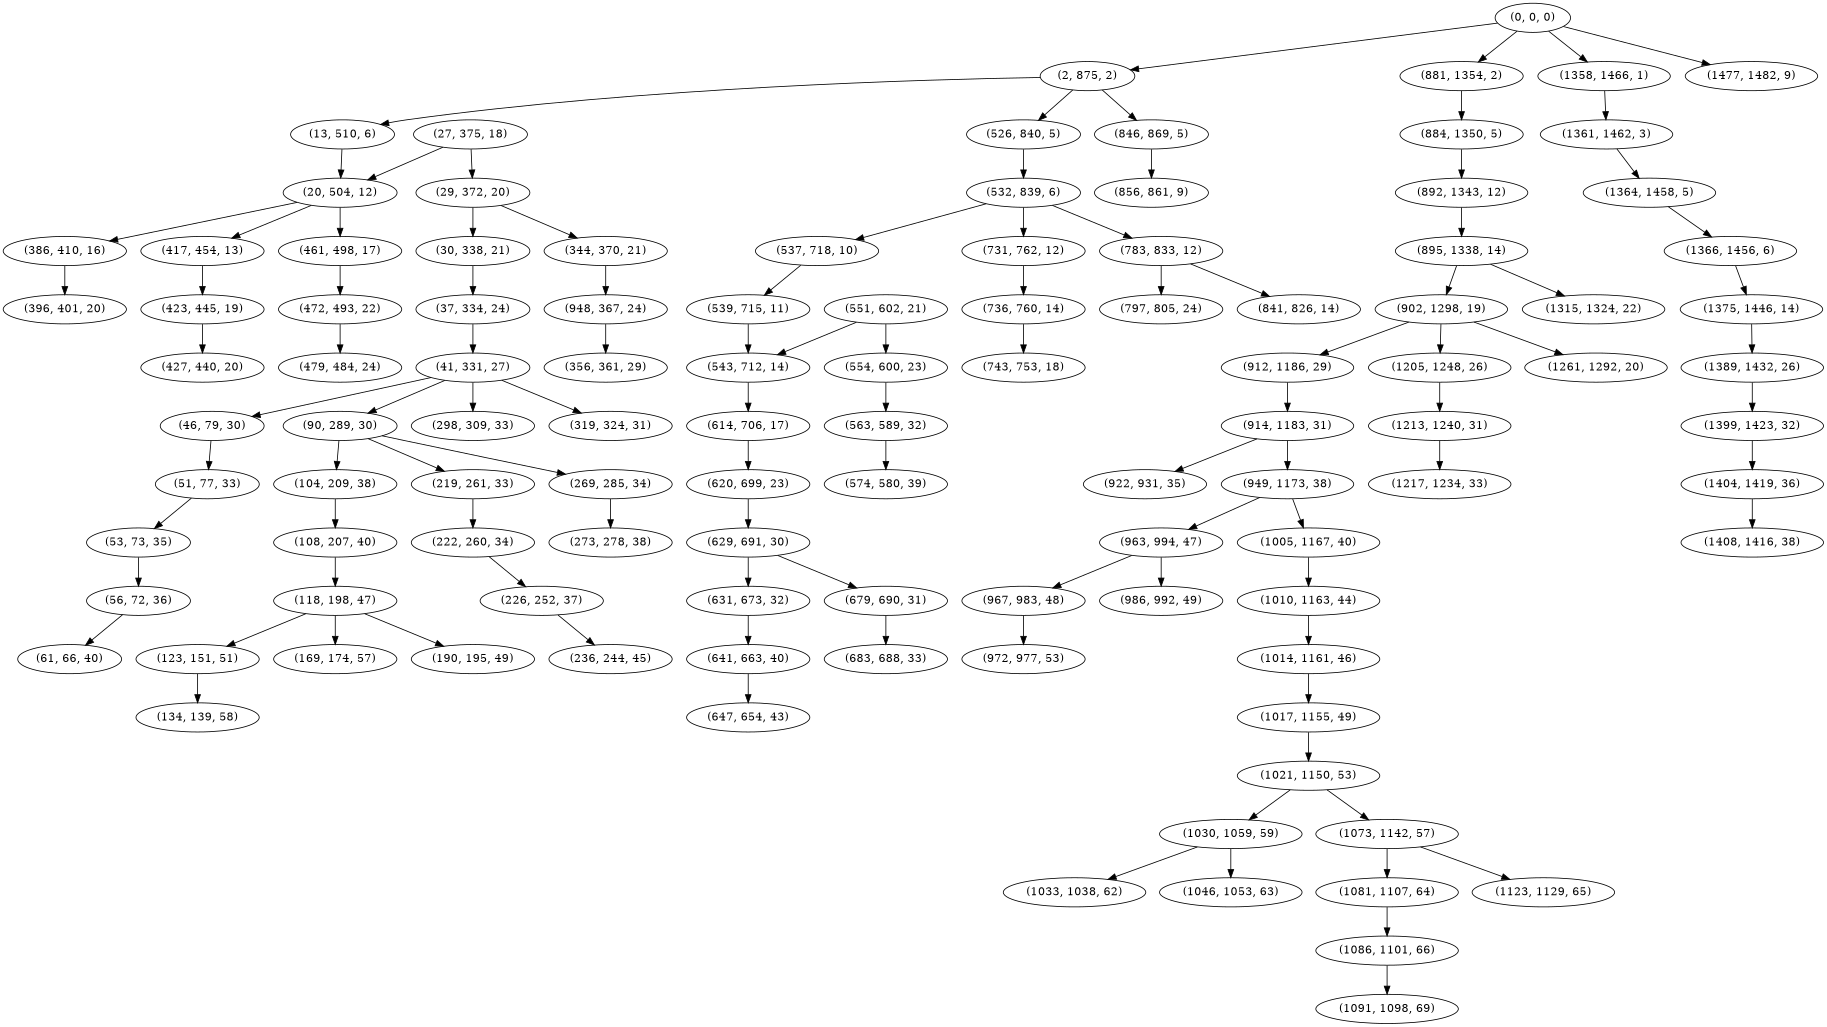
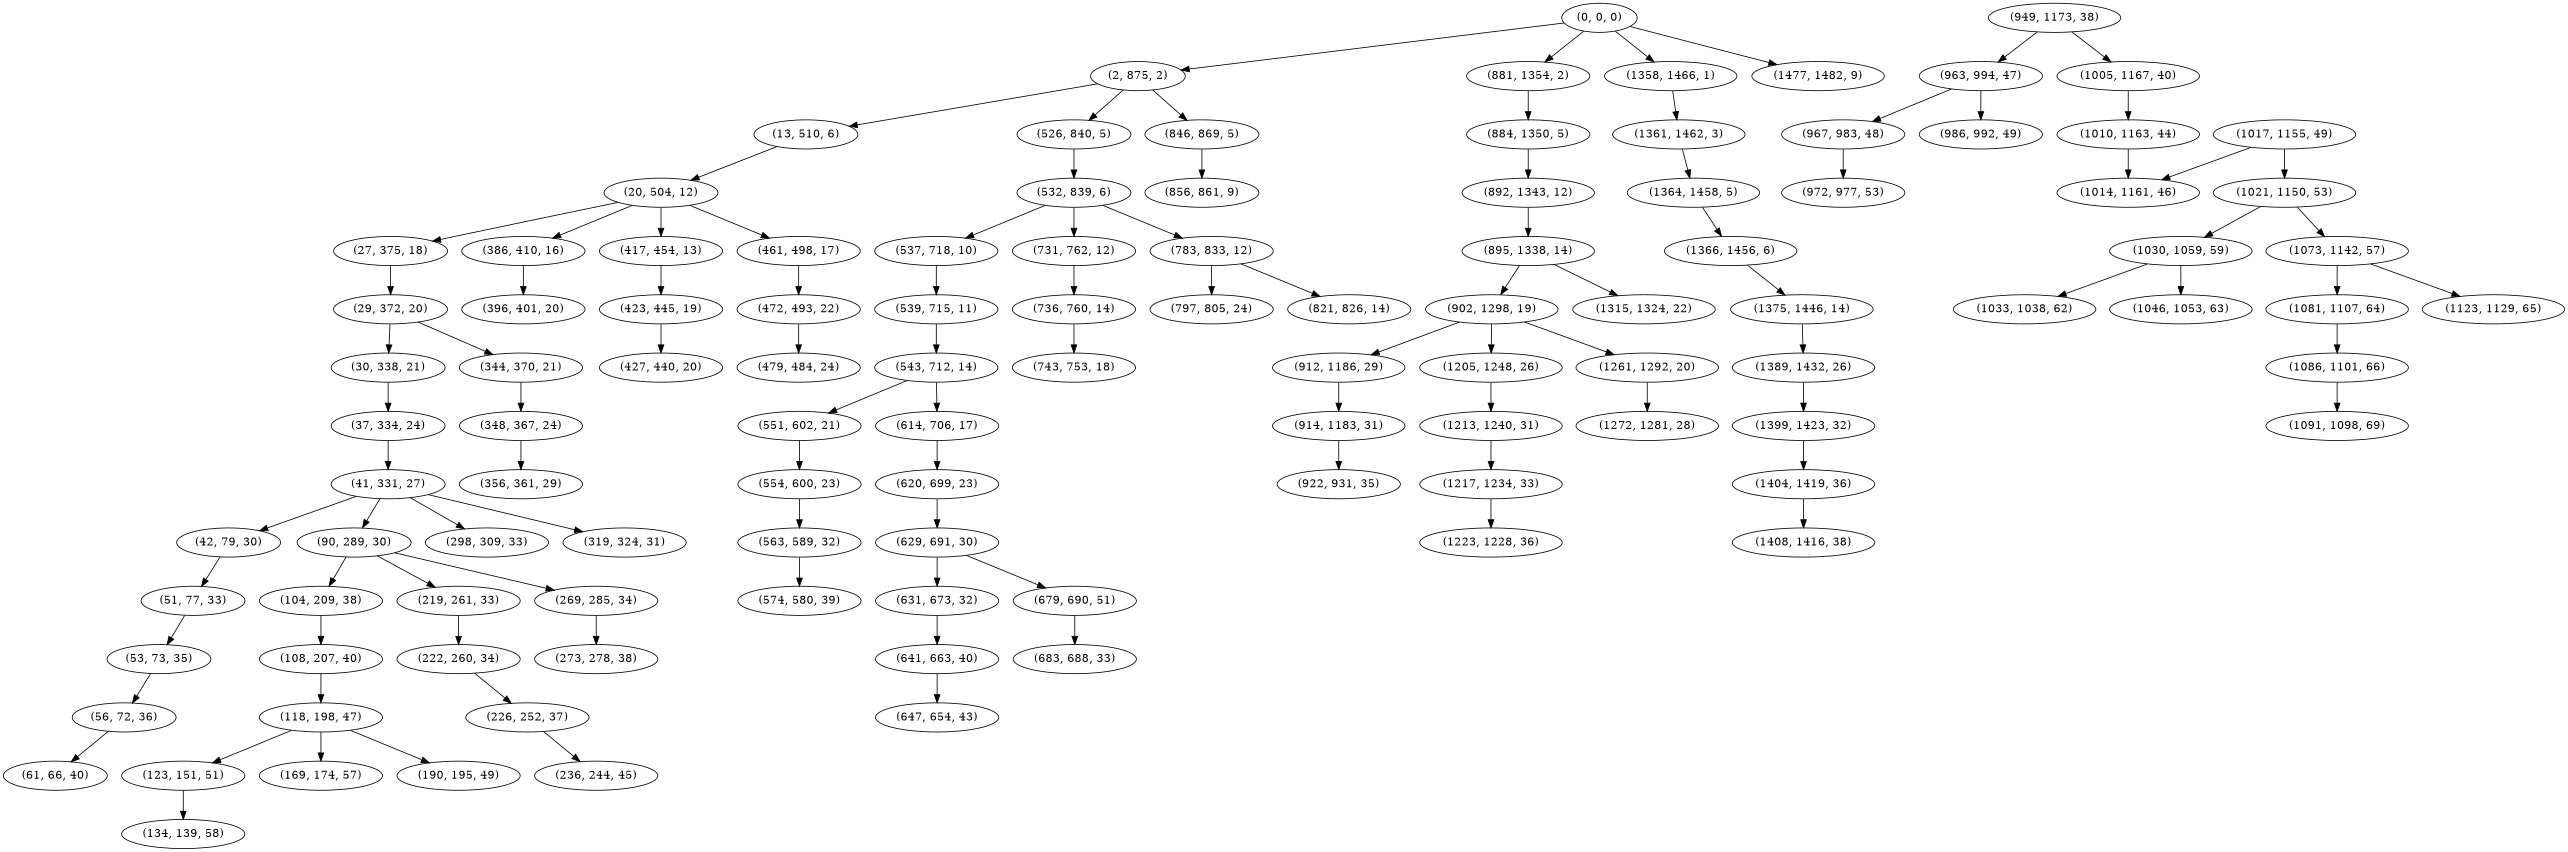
edge "(27, 375, 18)" -> "(20, 504, 12)": reversed
node "(948, 367, 24)": label "(948, 367, 24)" -> "(348, 367, 24)"
node "(841, 826, 14)": label "(841, 826, 14)" -> "(821, 826, 14)"
edge "(551, 602, 21)" -> "(543, 712, 14)": reversed
node "(46, 79, 30)": label "(46, 79, 30)" -> "(42, 79, 30)"
node "(1272, 1281, 28)": added
edge "(914, 1183, 31)" -> "(949, 1173, 38)": removed
node "(1223, 1228, 36)": added
node "(679, 690, 31)": label "(679, 690, 31)" -> "(679, 690, 51)"
edge "(1014, 1161, 46)" -> "(1017, 1155, 49)": reversed
